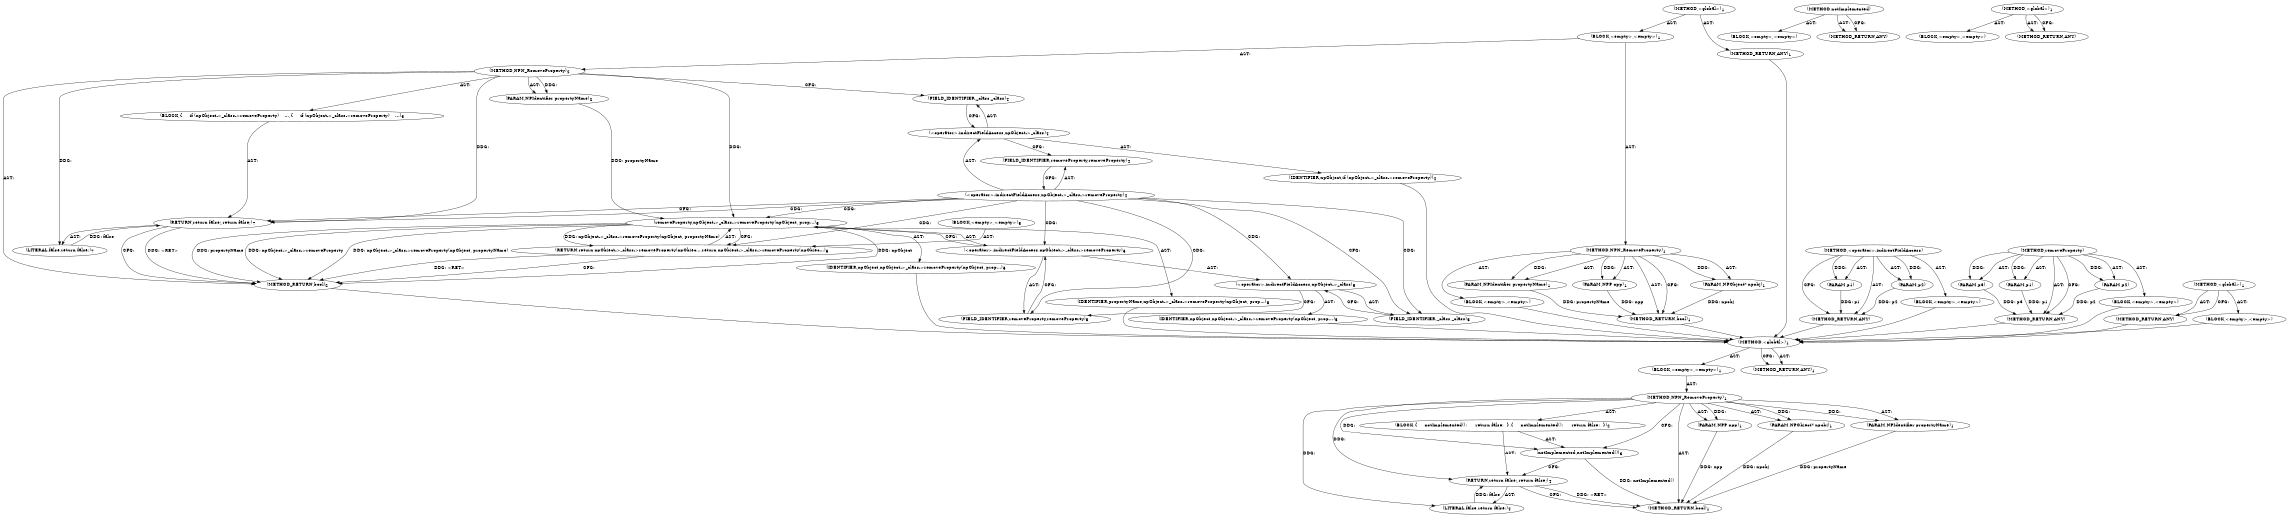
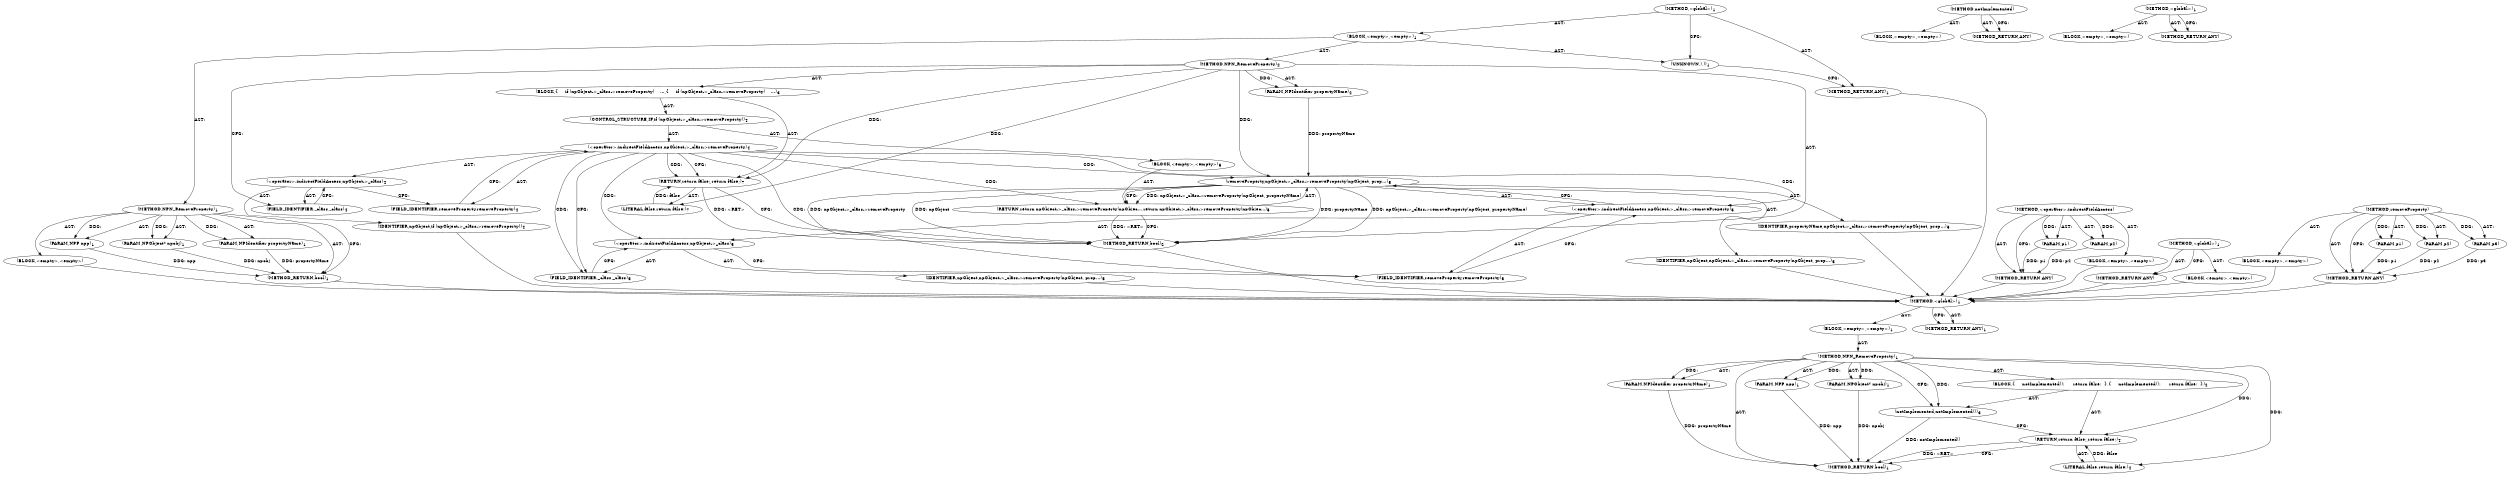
node "(UNKNOWN,),))": added
node "(CONTROL_STRUCTURE,IF,if (npObject->_class->removeProperty))": added
